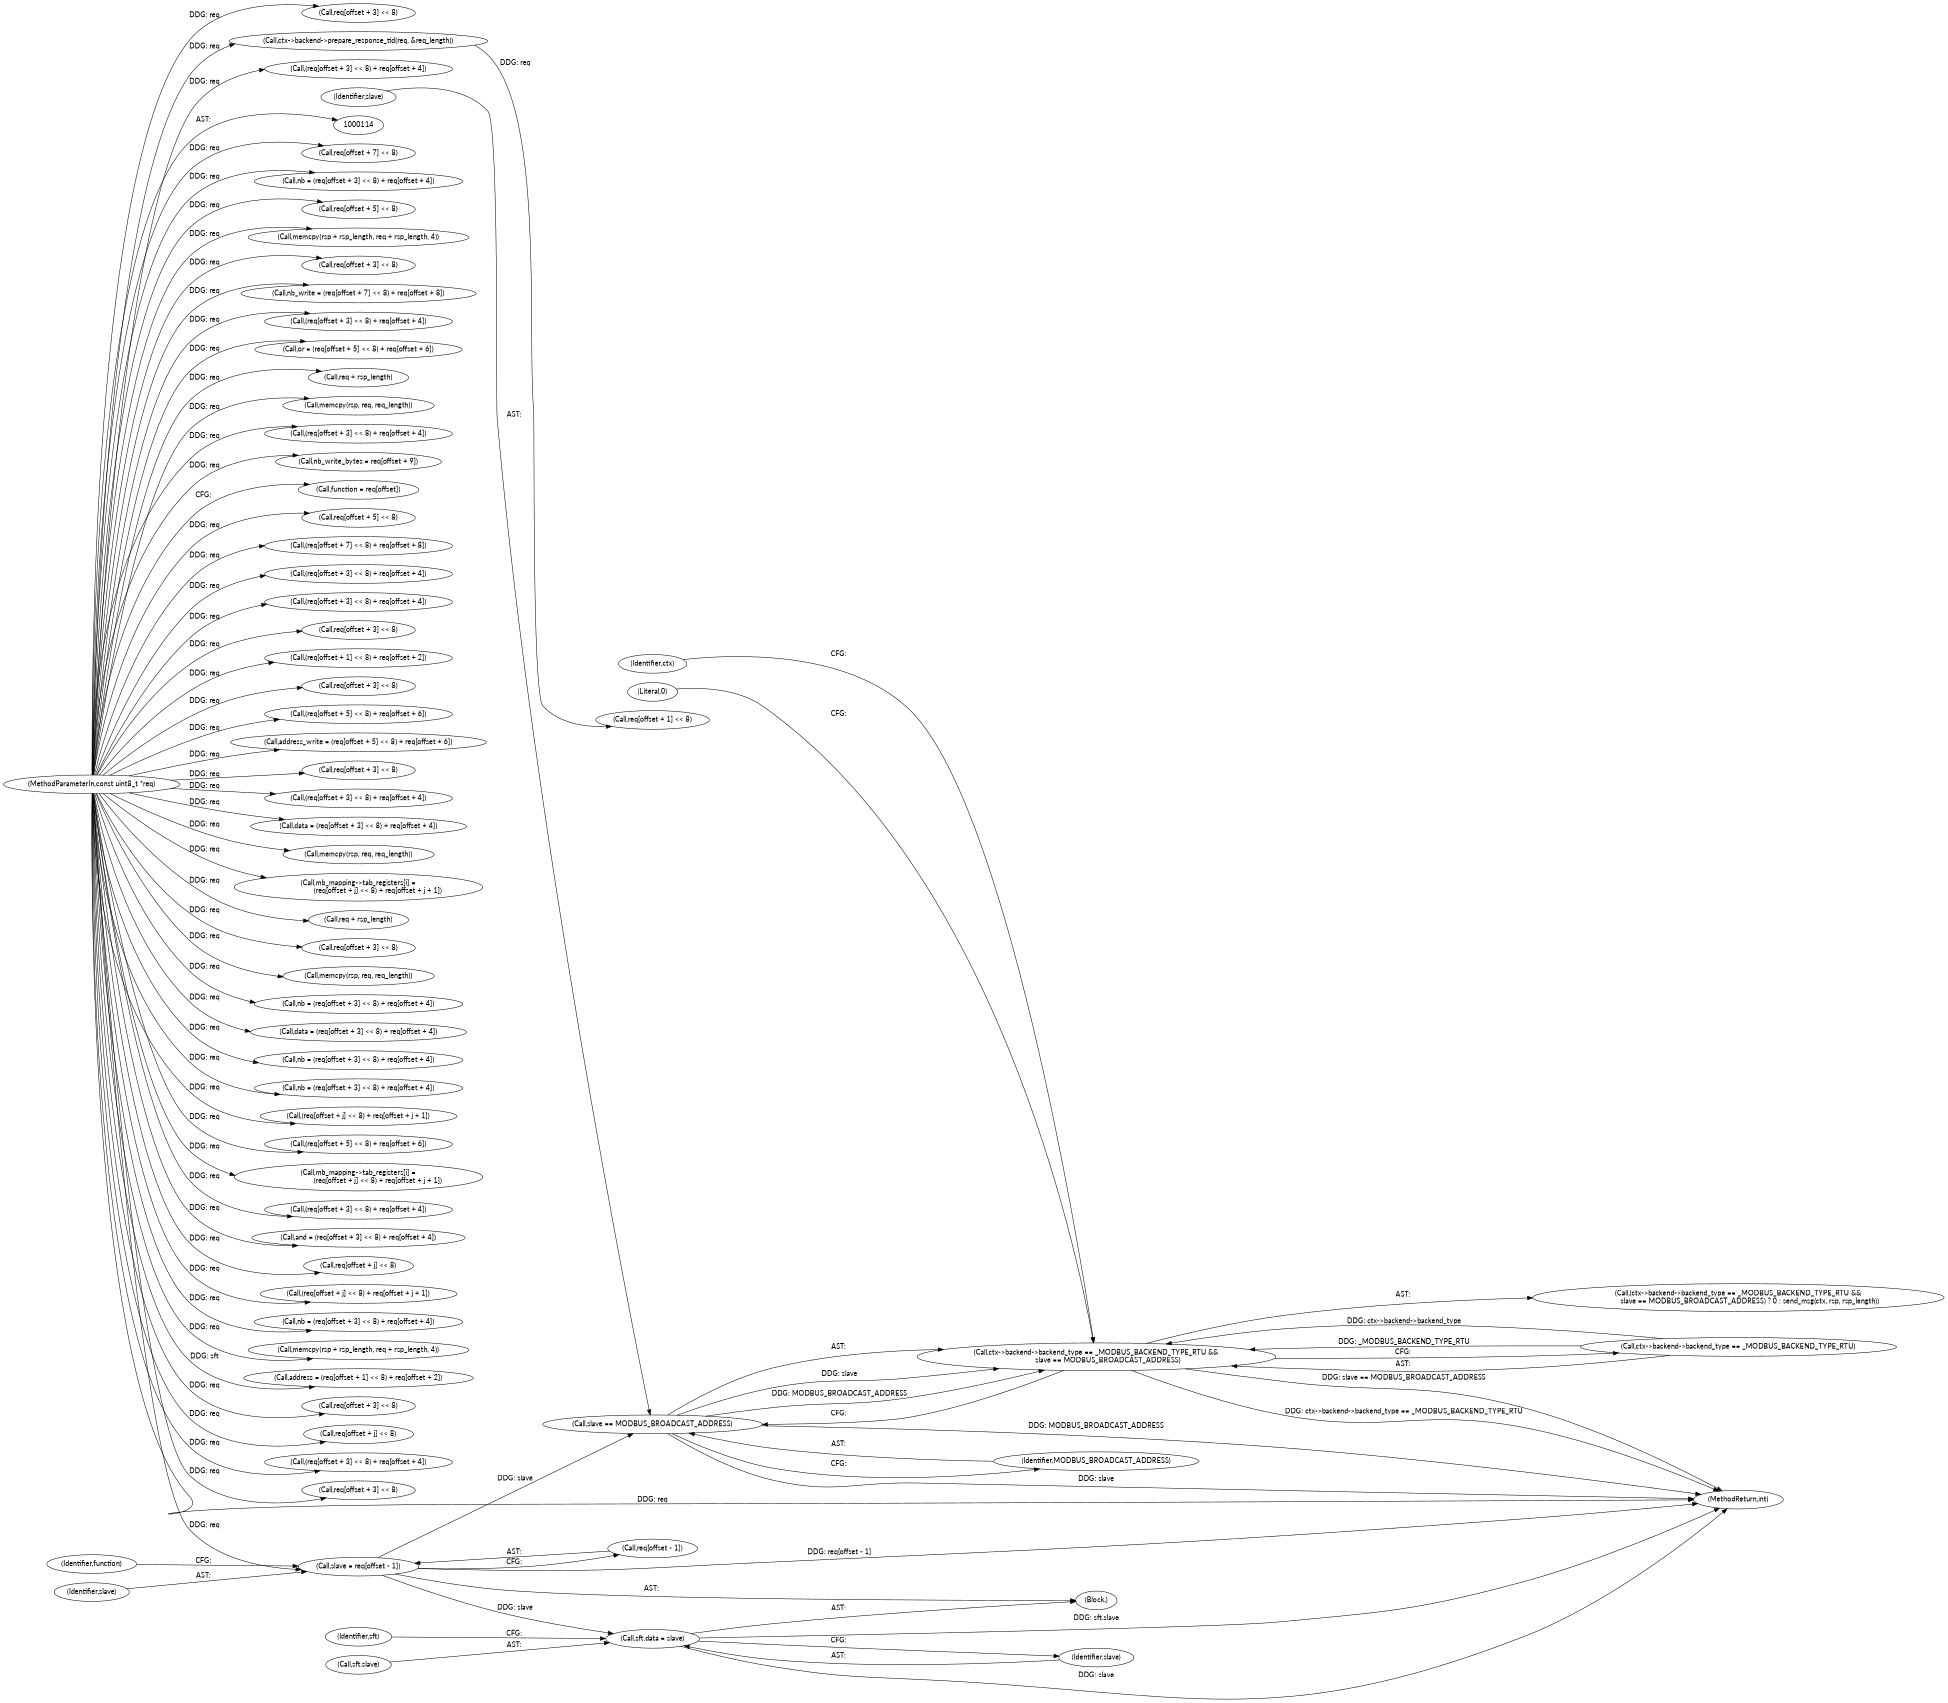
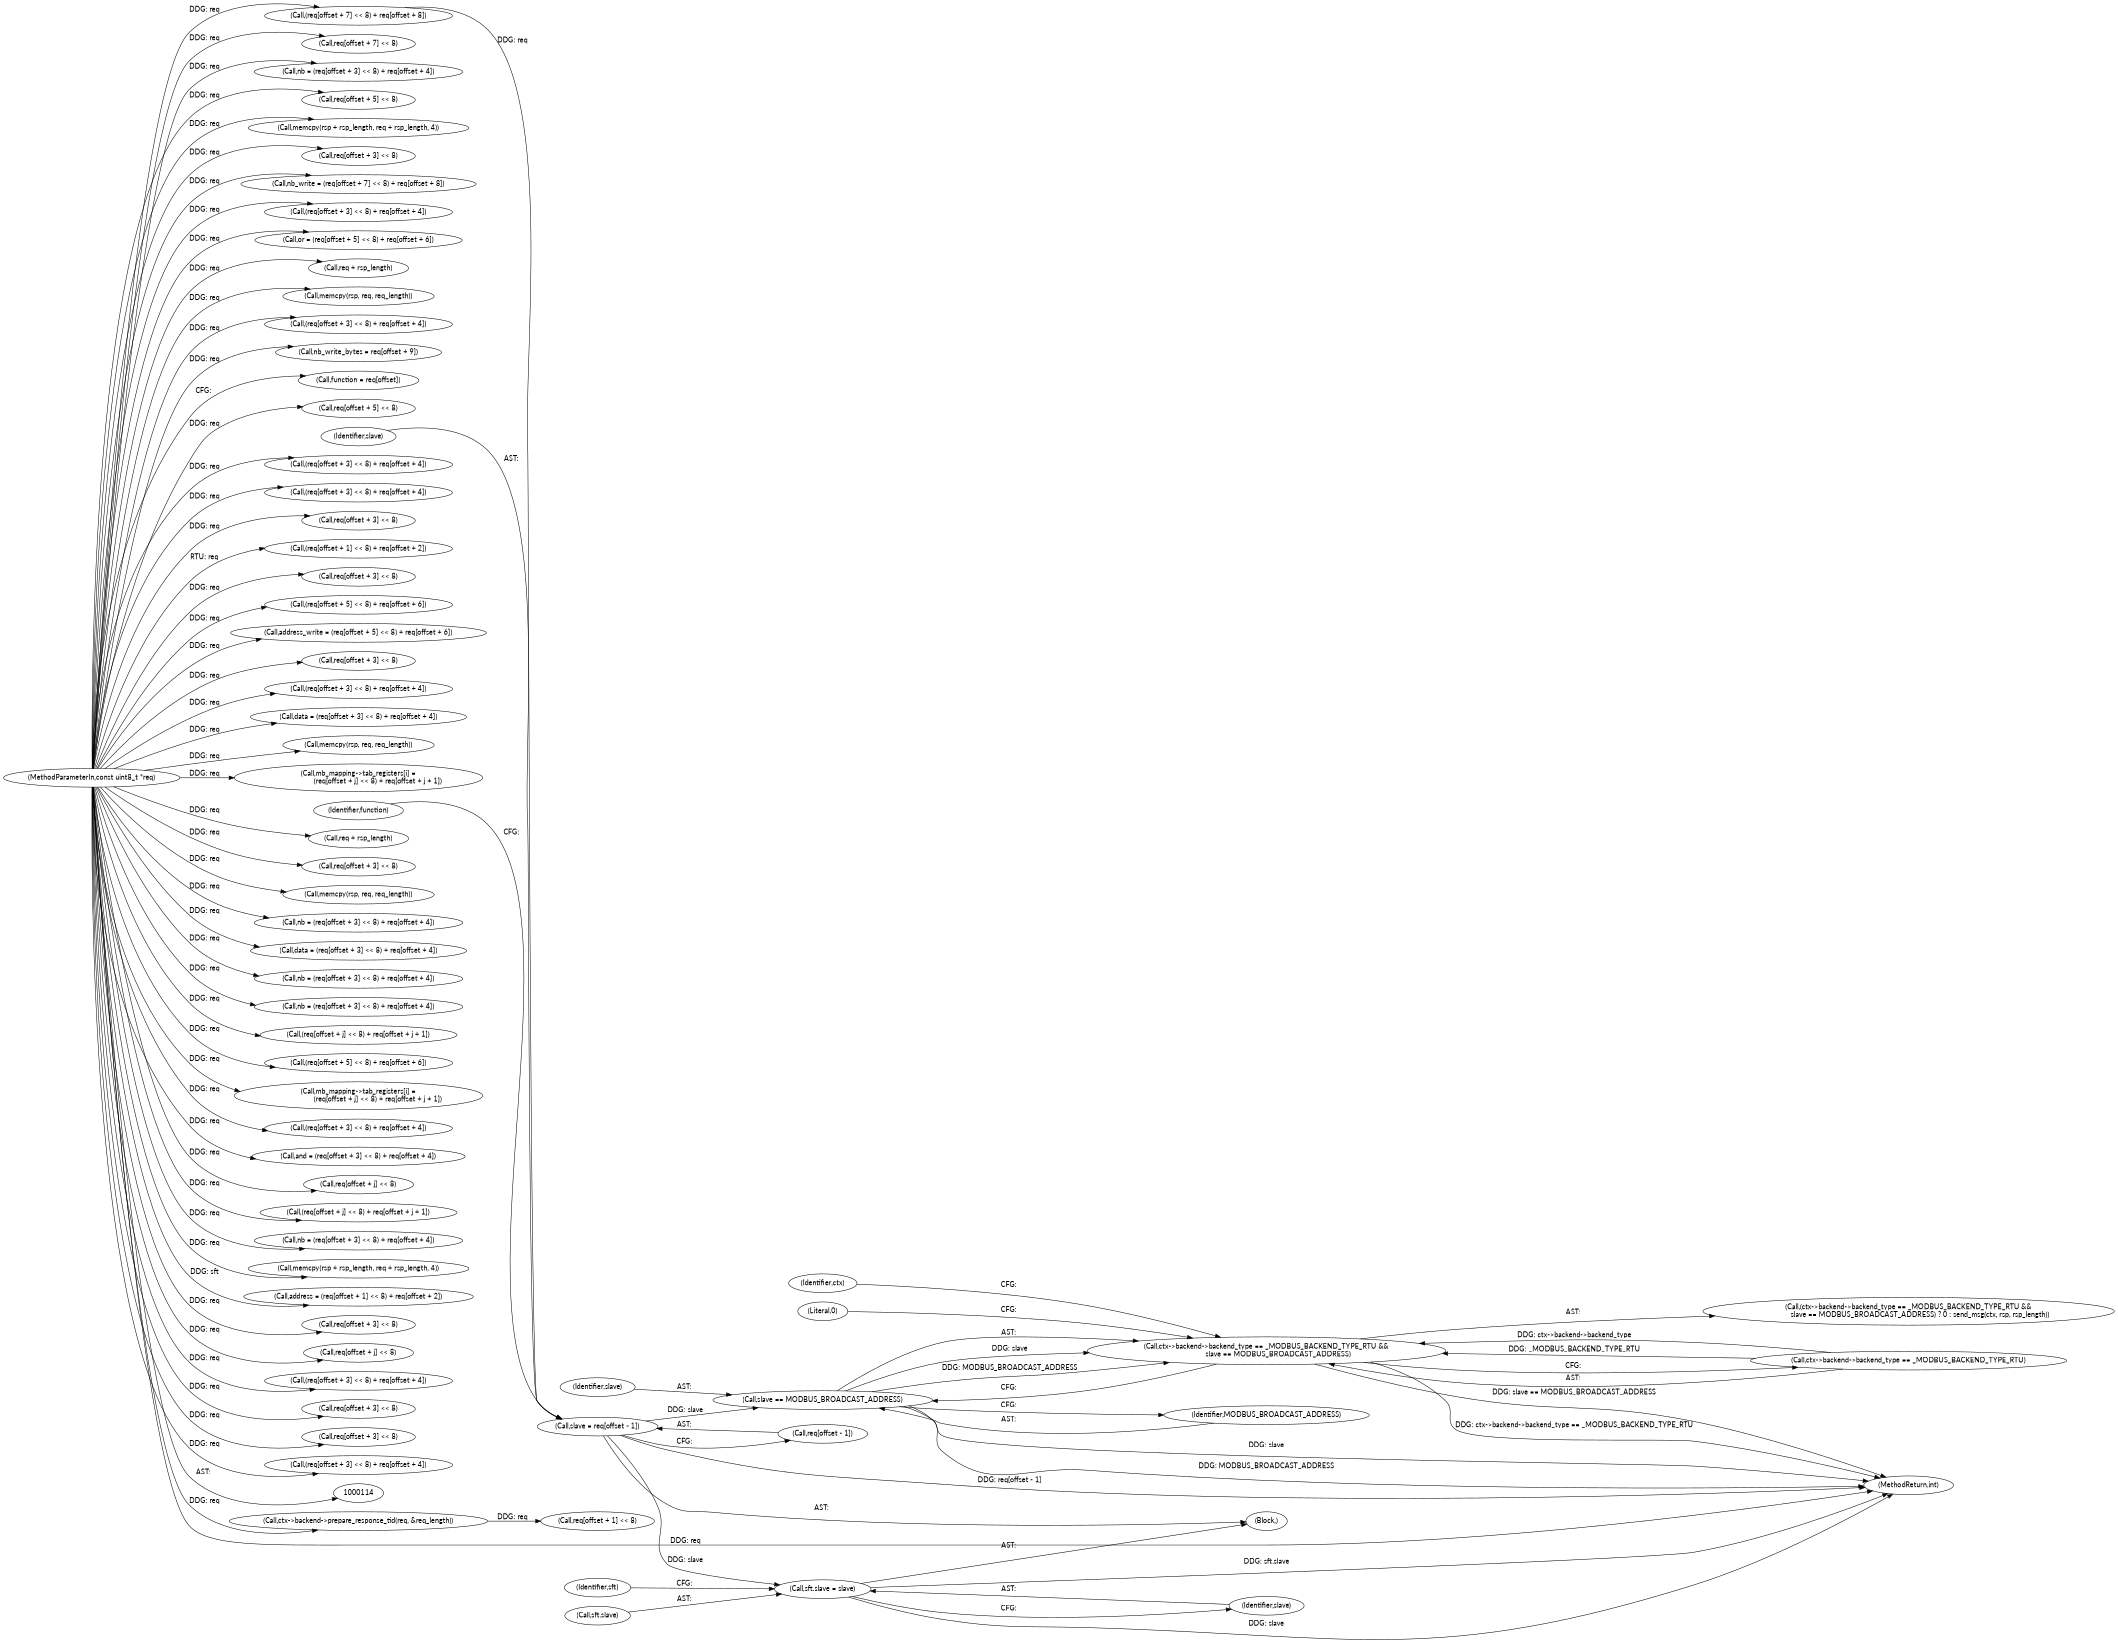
edge "(MethodParameterIn,const uint8_t *req)" -> "(Call,(req[offset + 1] << 8) + req[offset + 2])": label "DDG: req" -> "RTU: req"
edge "(MethodParameterIn,const uint8_t *req)" -> "(Call,slave = req[offset - 1])": now "(Call,(req[offset + 7] << 8) + req[offset + 8])" -> "(Call,slave = req[offset - 1])"
node "(Call,sft.data = slave)": label "(Call,sft.data = slave)" -> "(Call,sft.slave = slave)"
